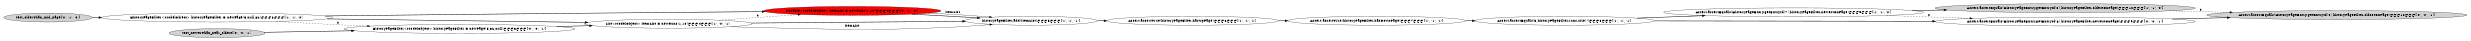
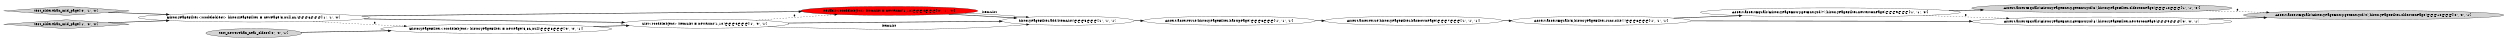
node "test_olderThan_mid_page['0', '1', '0']": shape ellipse -> diamond
node "test_olderThan_mid_page['1', '0', '0']": added
